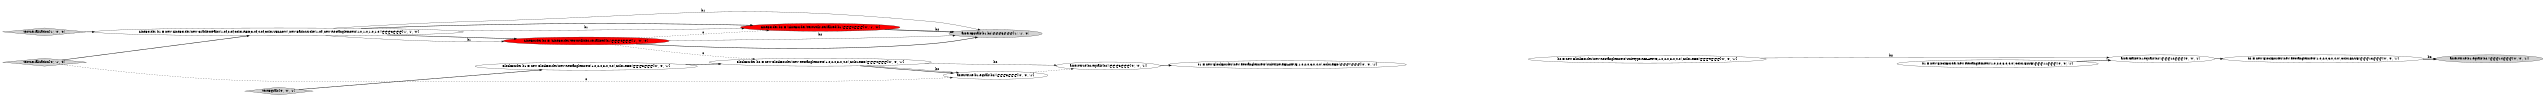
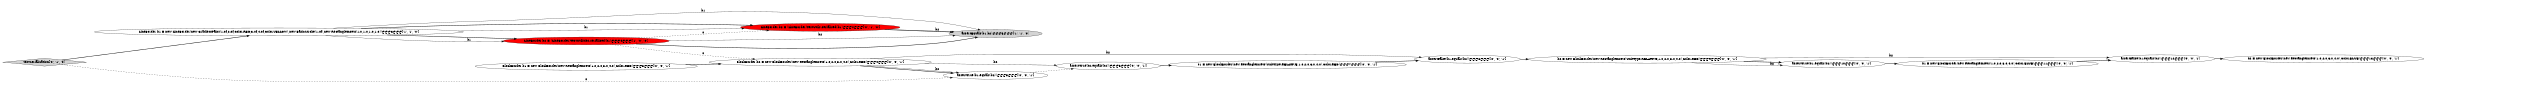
node "testSerialization['1', '0', '0']": removed
node "assertFalse(b1.equals(b2))@@@8@@@['0', '0', '1']": added
node "assertTrue(b1.equals(b2))@@@14@@@['0', '0', '1']": removed
node "assertTrue(b1.equals(b2))@@@10@@@['0', '0', '1']": added
node "testEquals['0', '0', '1']": removed
